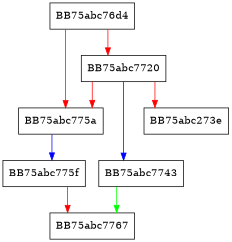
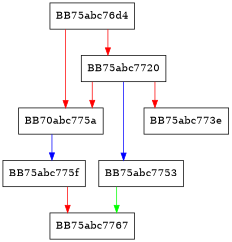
node "BB75abc775a": label "BB75abc775a" -> "BB70abc775a"
node "BB75abc273e": label "BB75abc273e" -> "BB75abc773e"
node "BB75abc7743": label "BB75abc7743" -> "BB75abc7753"
